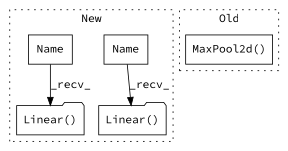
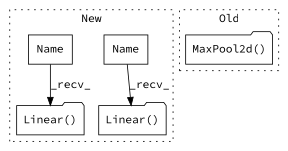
node "MaxPool2d()": shape box -> folder
